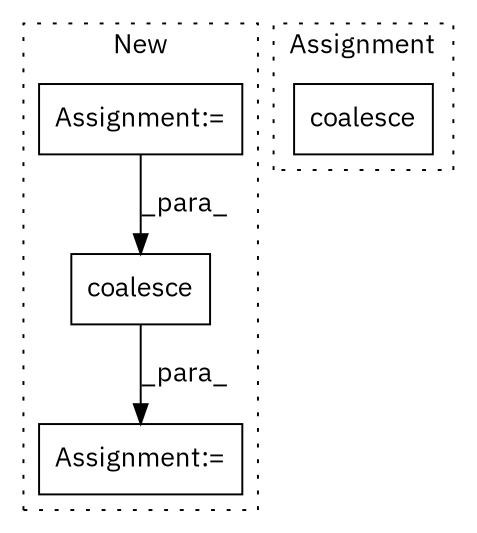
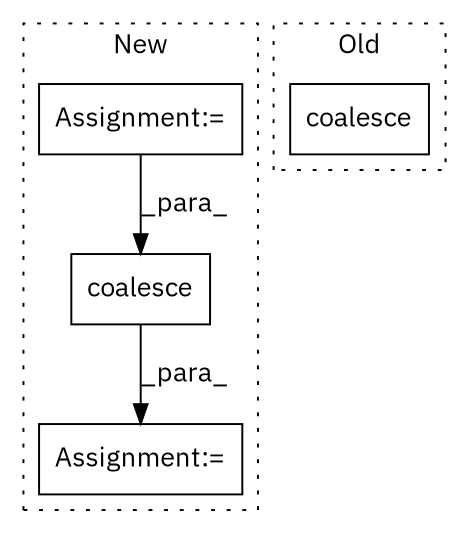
cluster "Assignment": label "Assignment" -> "Old"
